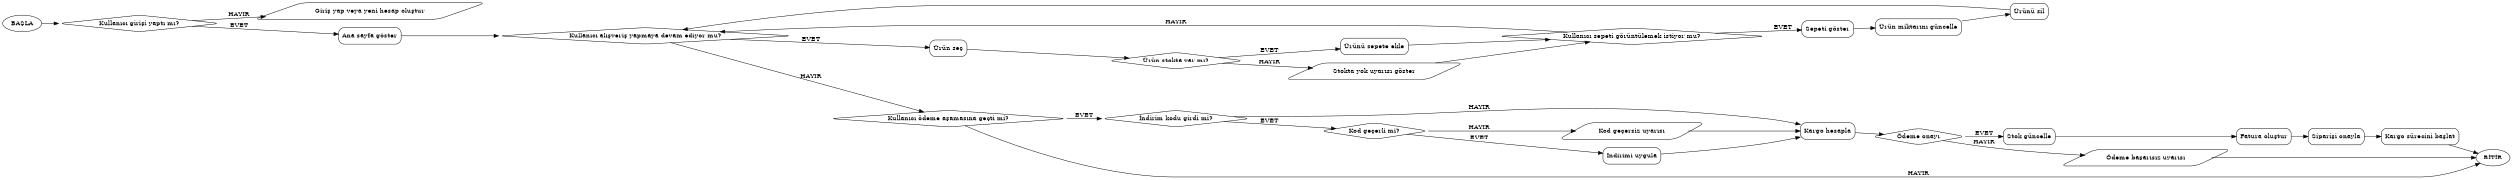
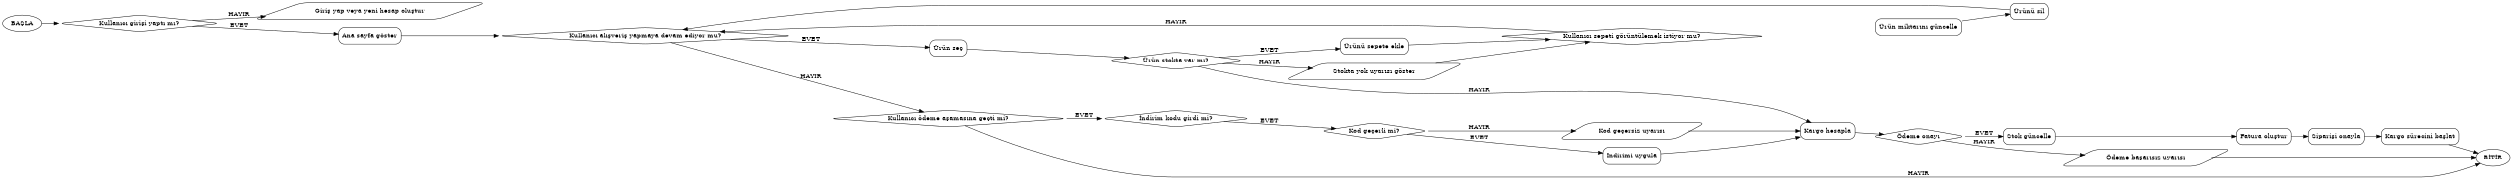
node "Sepeti göster": removed
edge "İndirim kodu girdi mi?" -> "Kargo hesapla": now "Ürün stokta var mı?" -> "Kargo hesapla"
